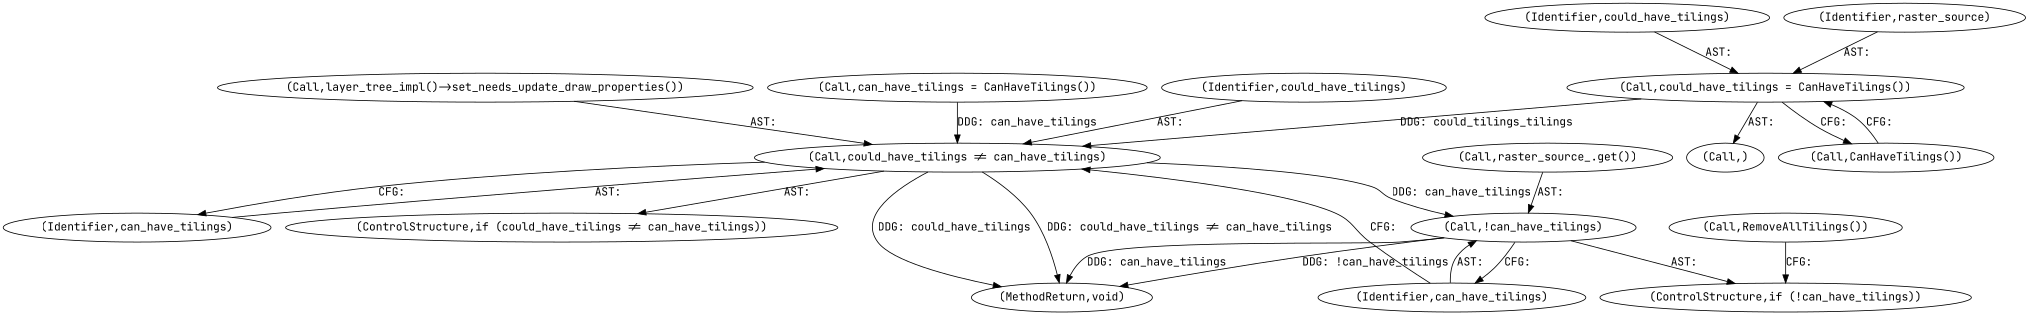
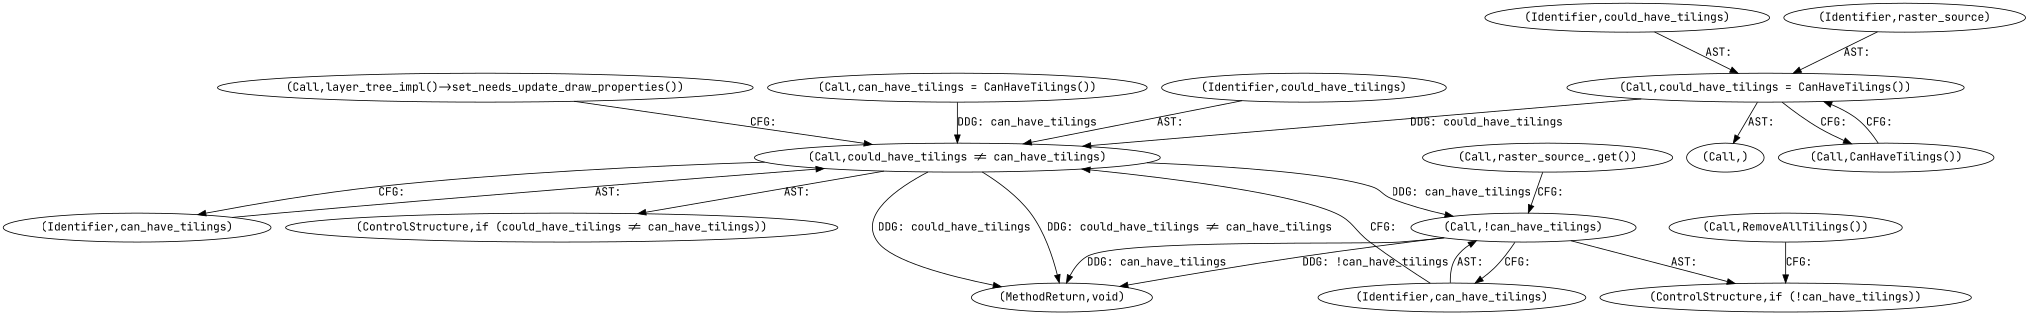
edge "(Call,layer_tree_impl()->set_needs_update_draw_properties())" -> "(Call,could_have_tilings != can_have_tilings)": label "AST: " -> "CFG: "
edge "(Call,could_have_tilings = CanHaveTilings())" -> "(Call,could_have_tilings != can_have_tilings)": label "DDG: could_tilings_tilings" -> "DDG: could_have_tilings"
edge "(Call,raster_source_.get())" -> "(Call,!can_have_tilings)": label "AST: " -> "CFG: "
